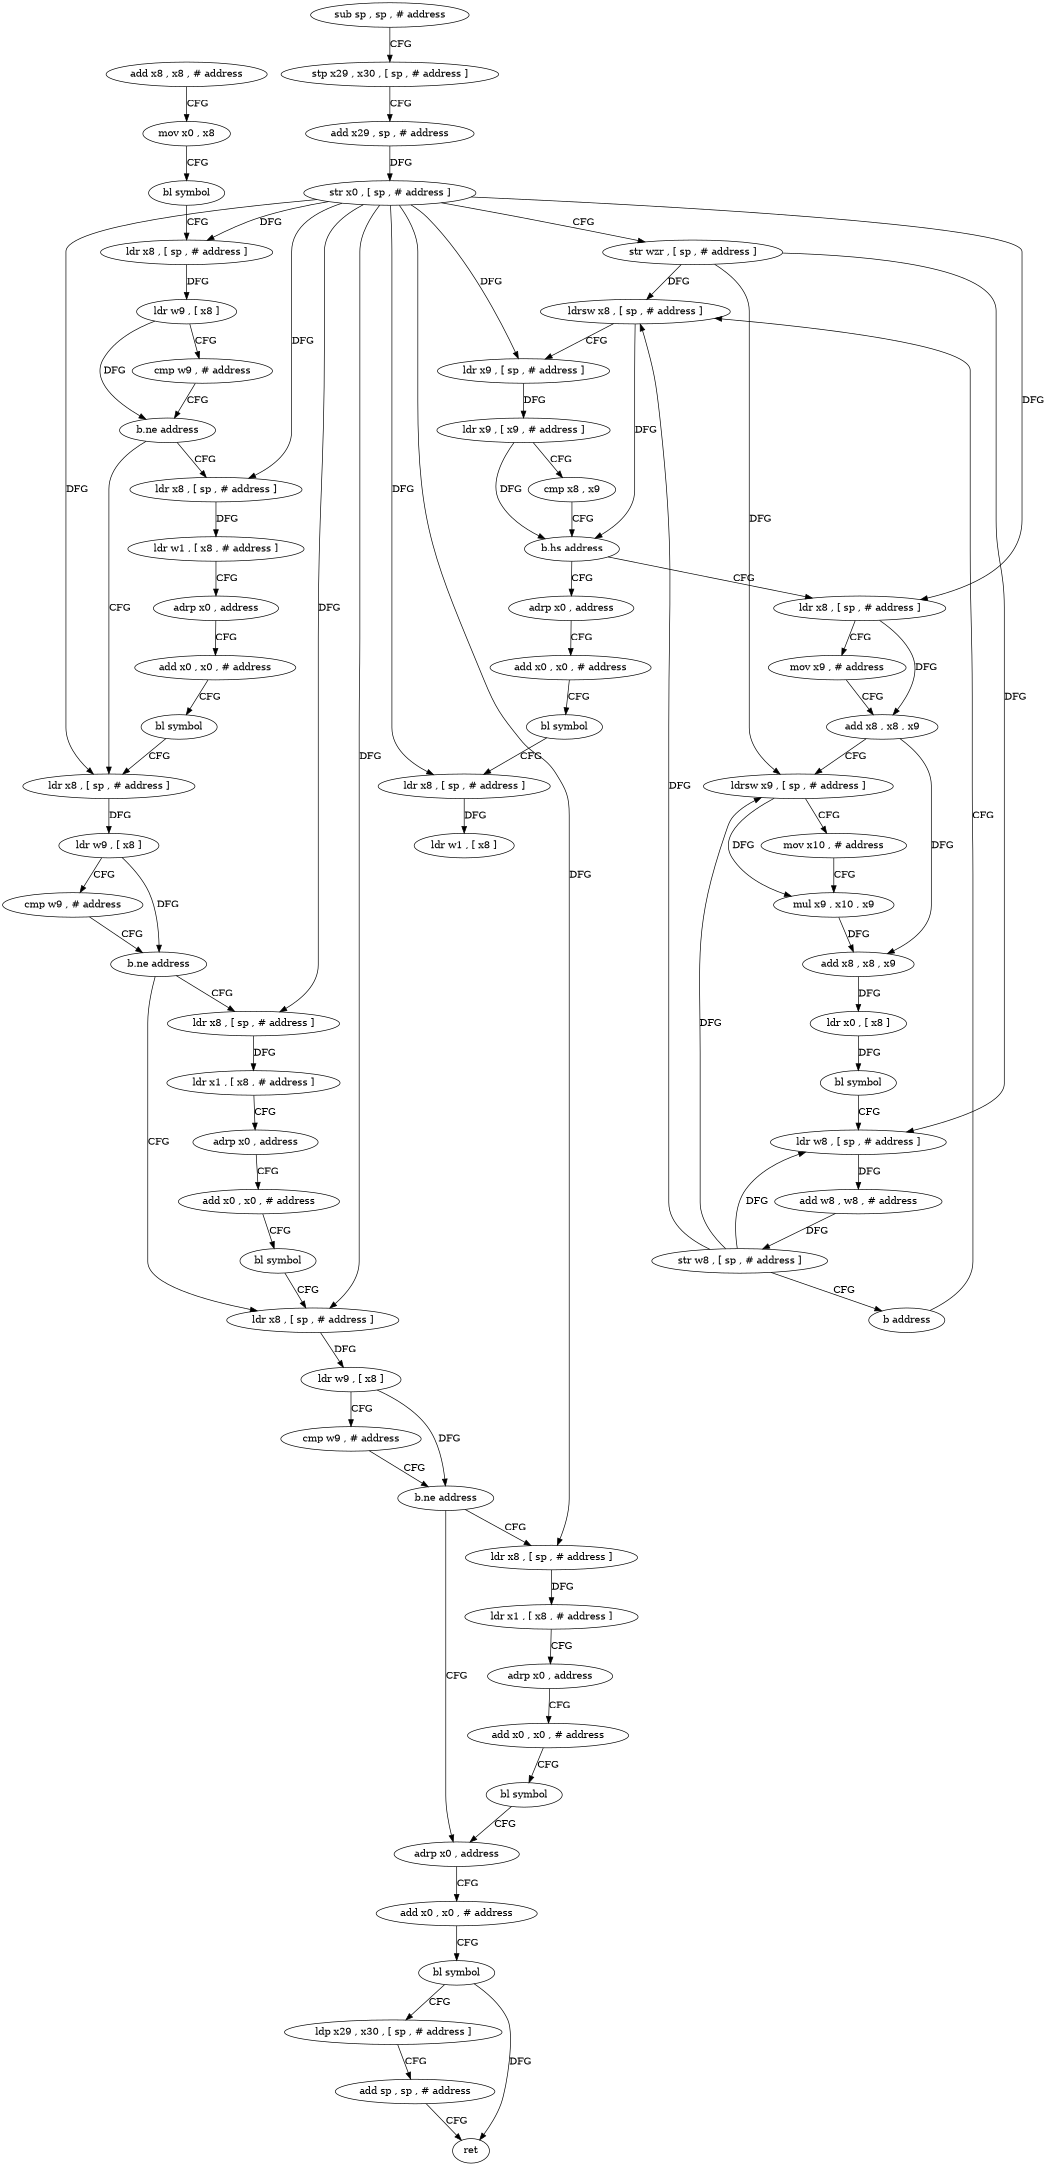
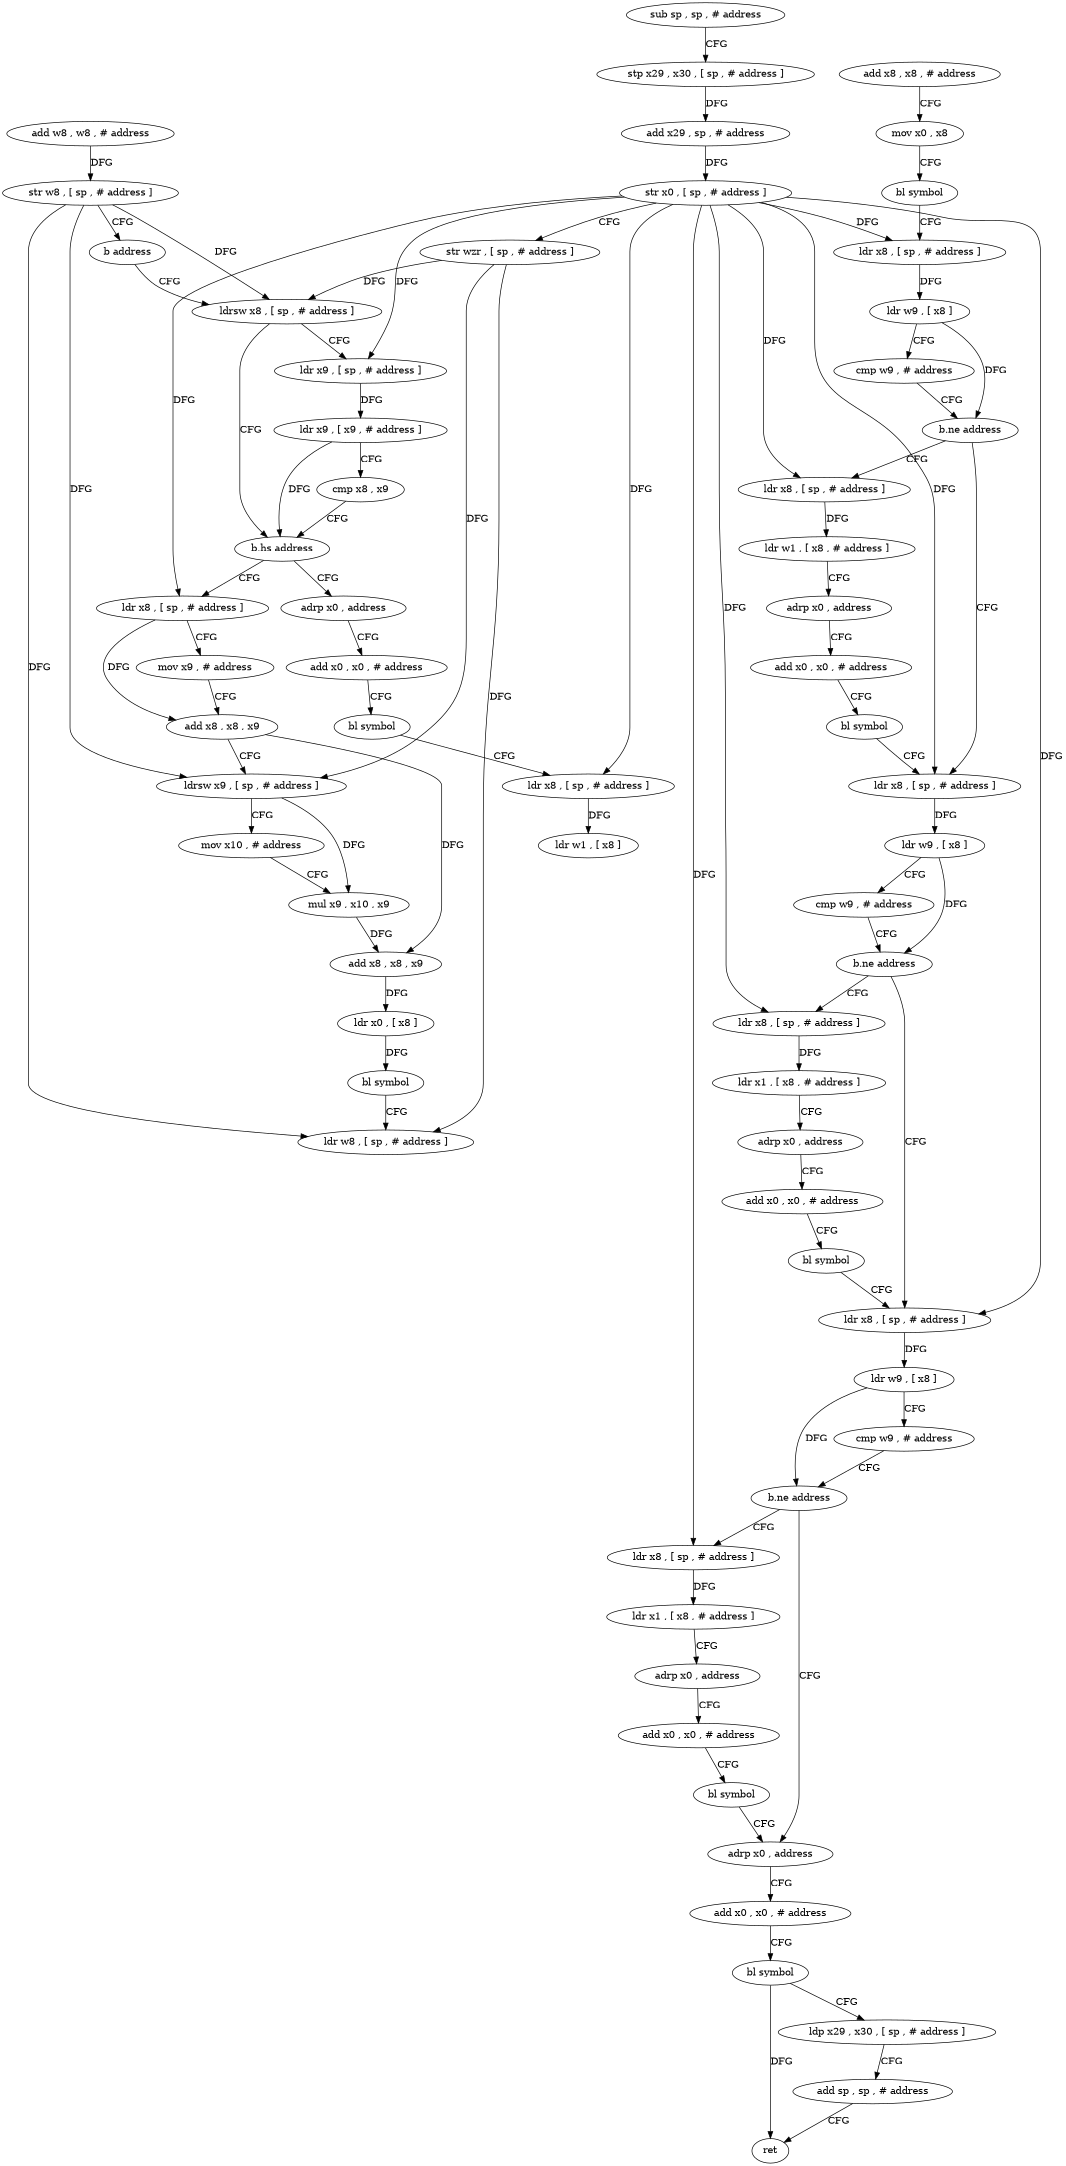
edge "stp x29 , x30 , [ sp , # address ]" -> "add x29 , sp , # address": label "CFG" -> "DFG"
edge "ldrsw x8 , [ sp , # address ]" -> "b.hs address": label "DFG" -> "CFG"
edge "ldr w8 , [ sp , # address ]" -> "add w8 , w8 , # address": removed, label "DFG"
